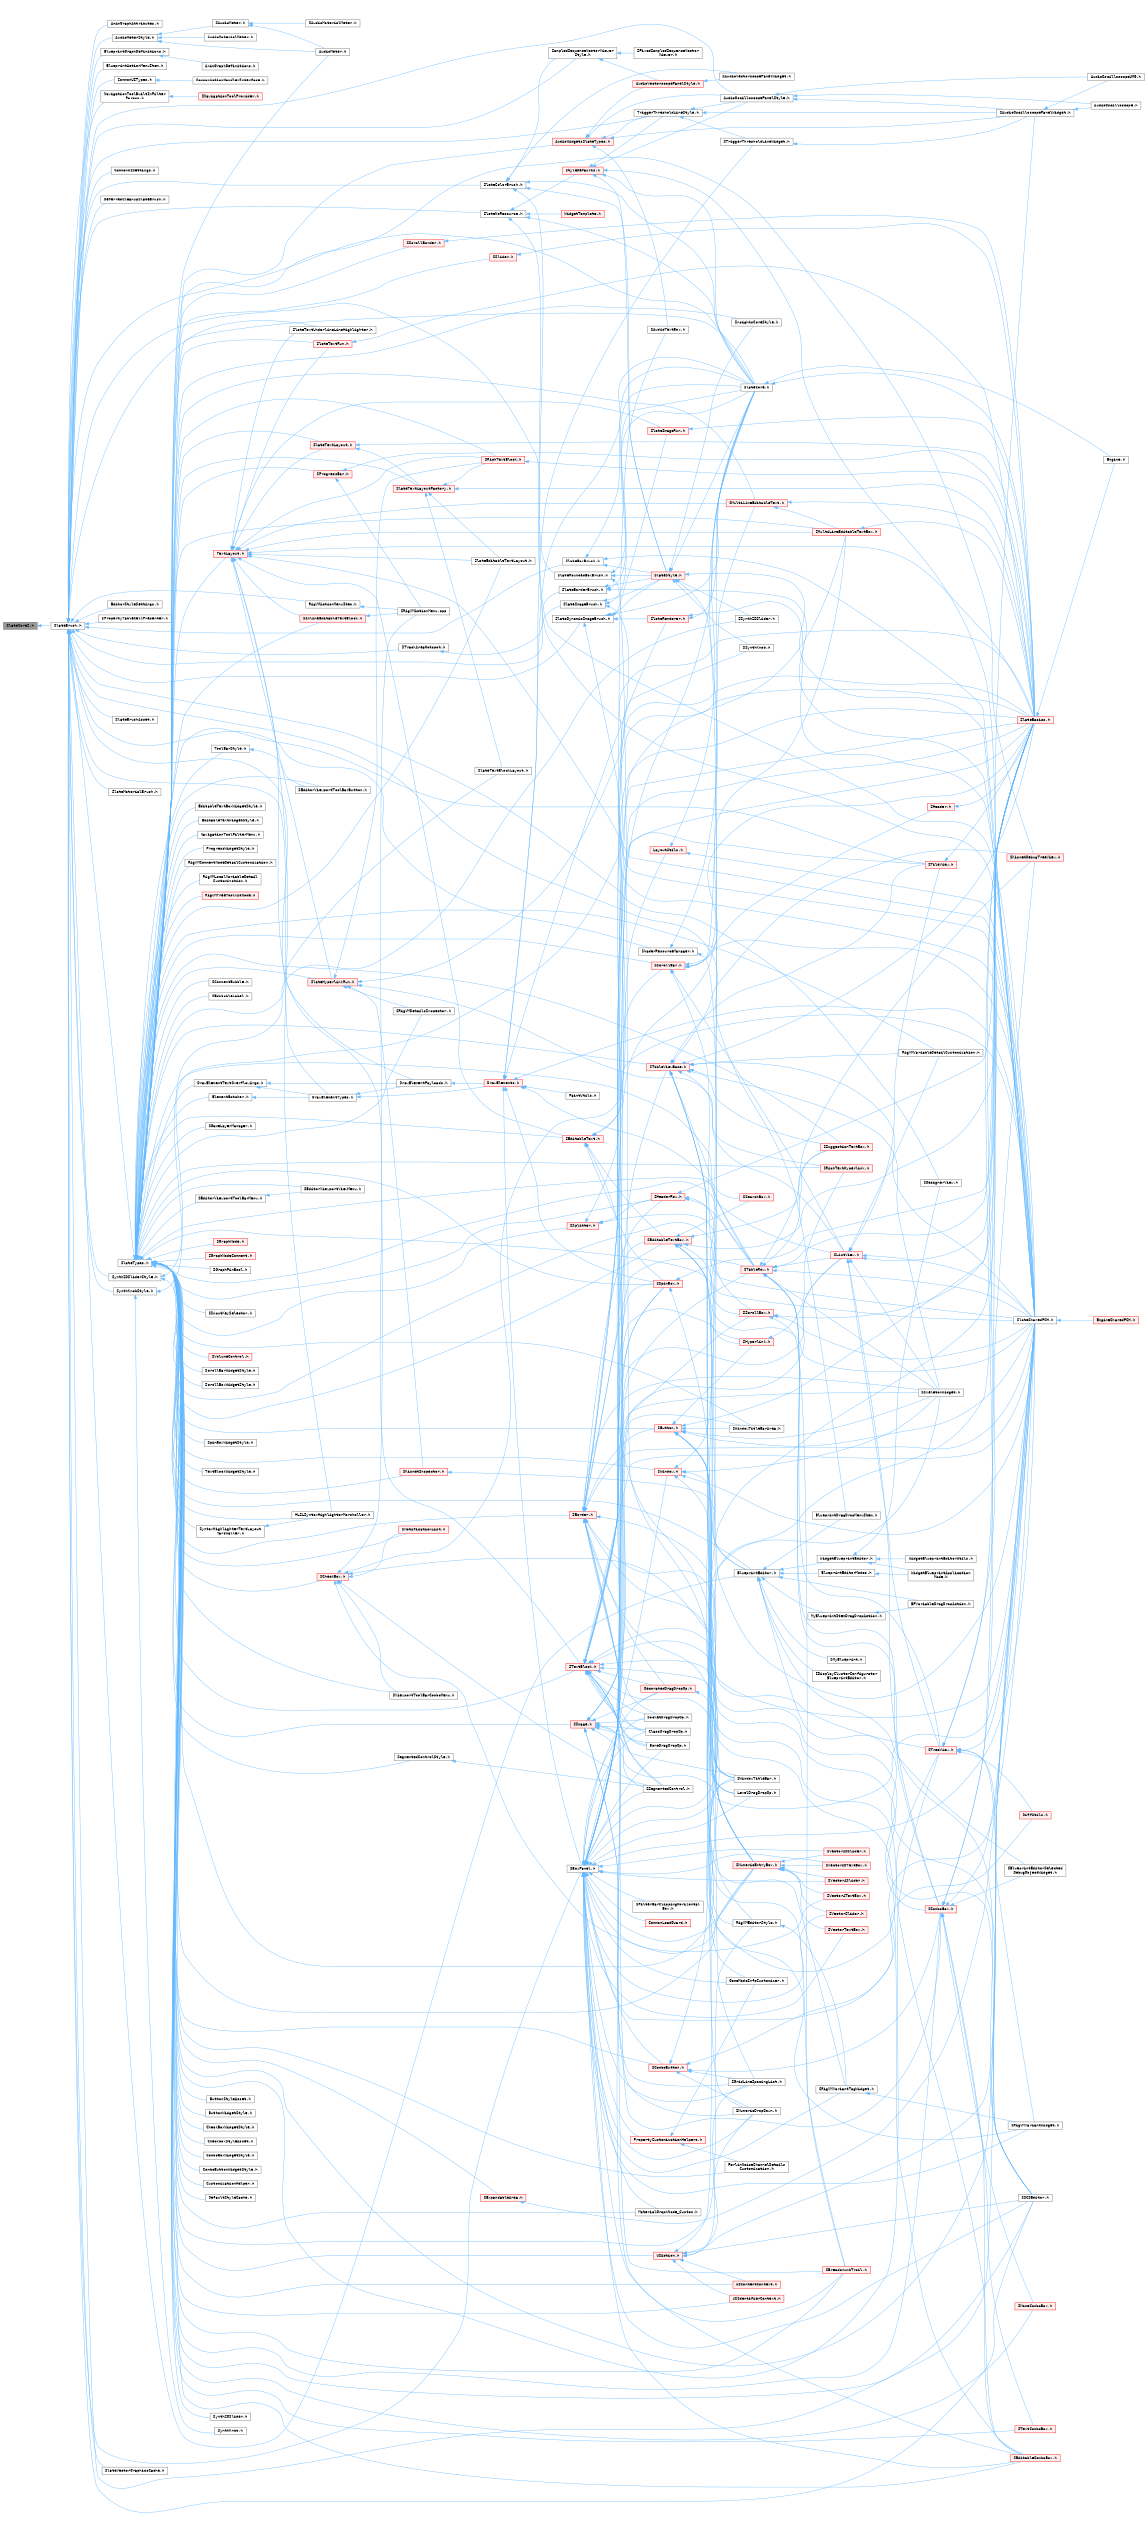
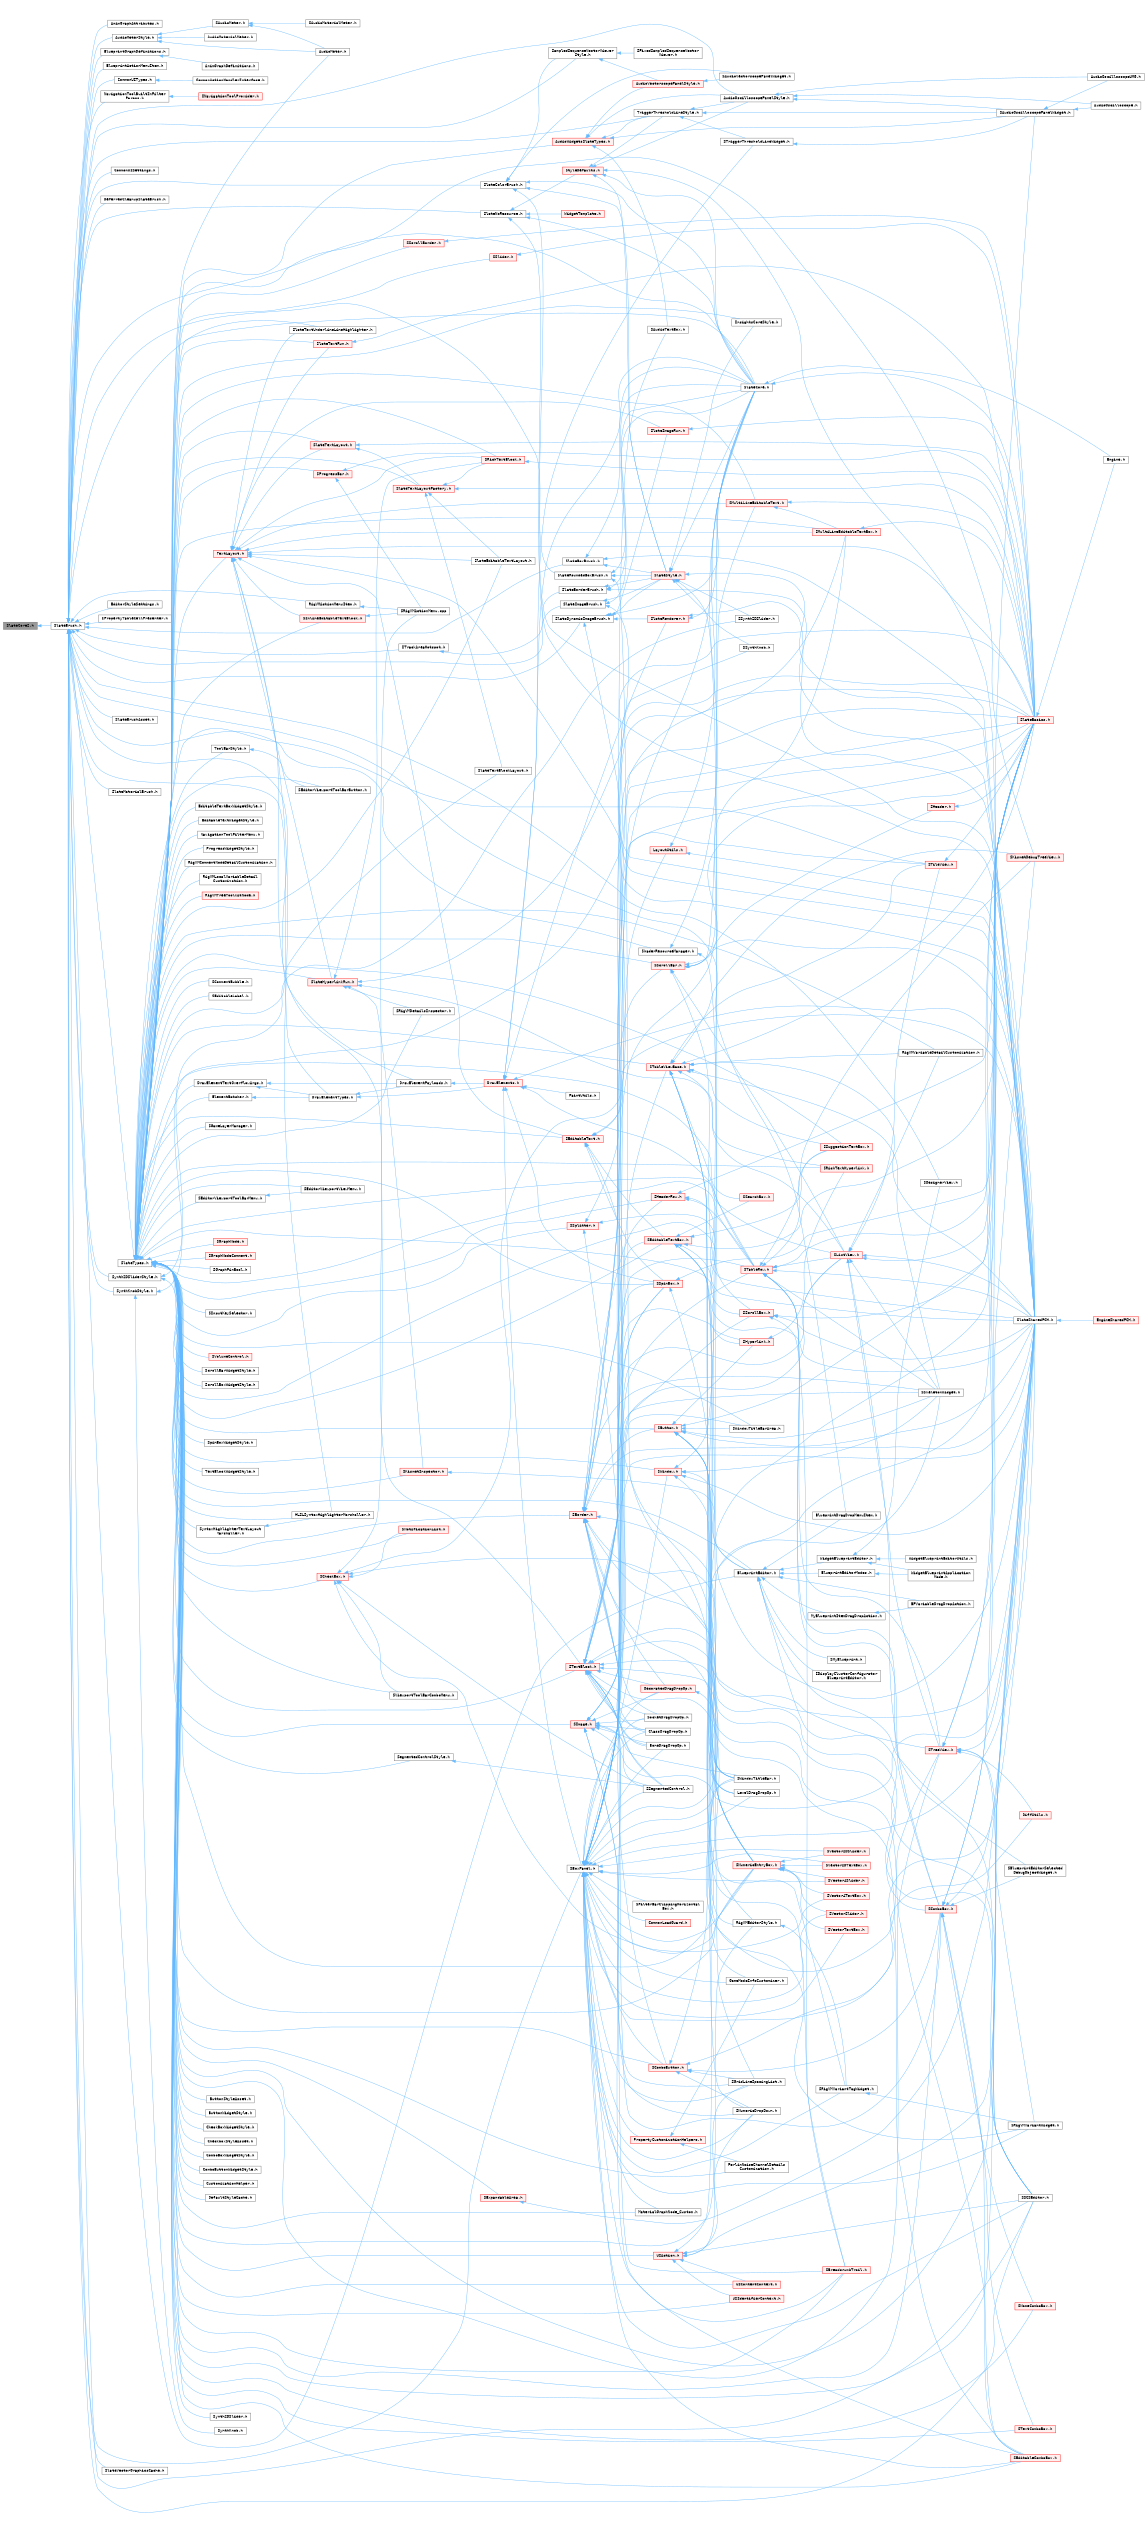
edge "SHeaderRow.h" -> "SSplitter.h": now "SComboButton.h" -> "SSplitter.h"
